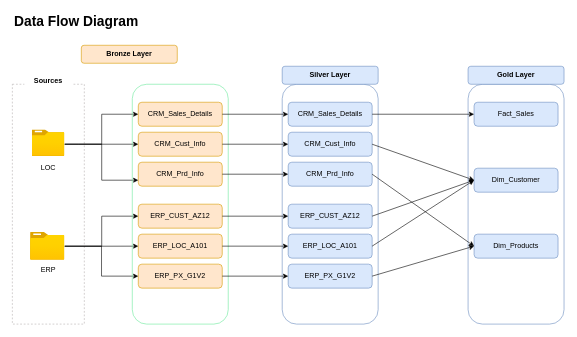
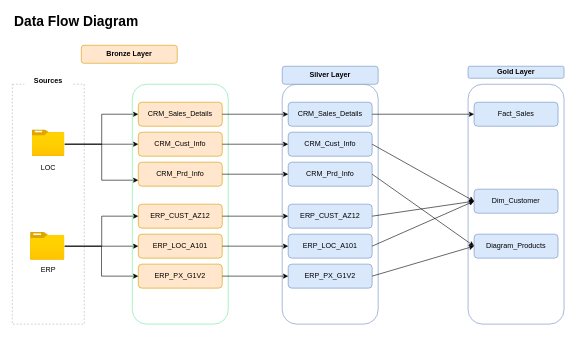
node "Gold Layer": size 96x18 -> 96x12
node "Dim_Customer": moved (516, 180) -> (516, 201)
node "Dim_Products": label "Dim_Products" -> "Diagram_Products"
